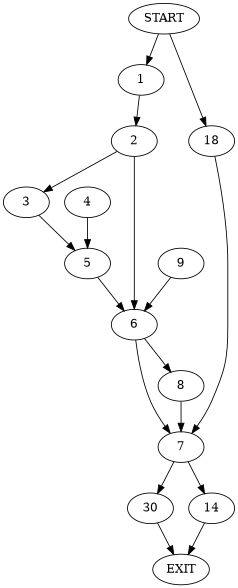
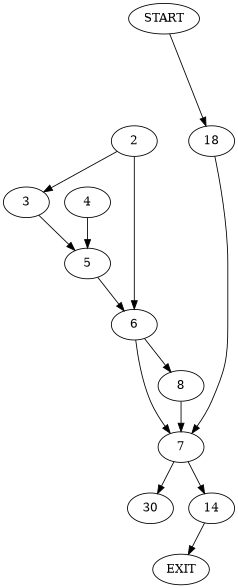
node "1": removed
node "9": removed
edge "30" -> "EXIT": removed
